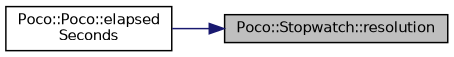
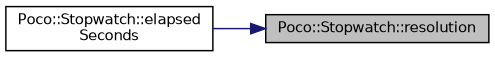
node "Poco::Poco::elapsed Seconds": label "Poco::Poco::elapsed Seconds" -> "Poco::Stopwatch::elapsed Seconds"
